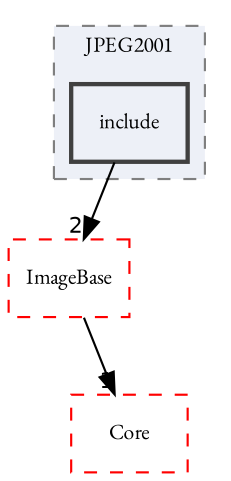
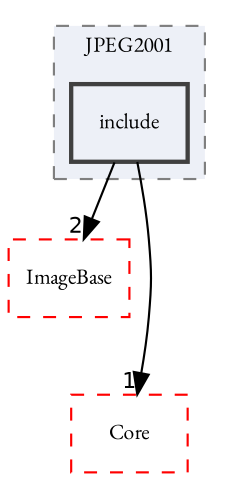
edge "ImageBase" -> "Core": now "include" -> "Core"
